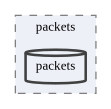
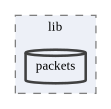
cluster "packets": label "packets" -> "lib"
